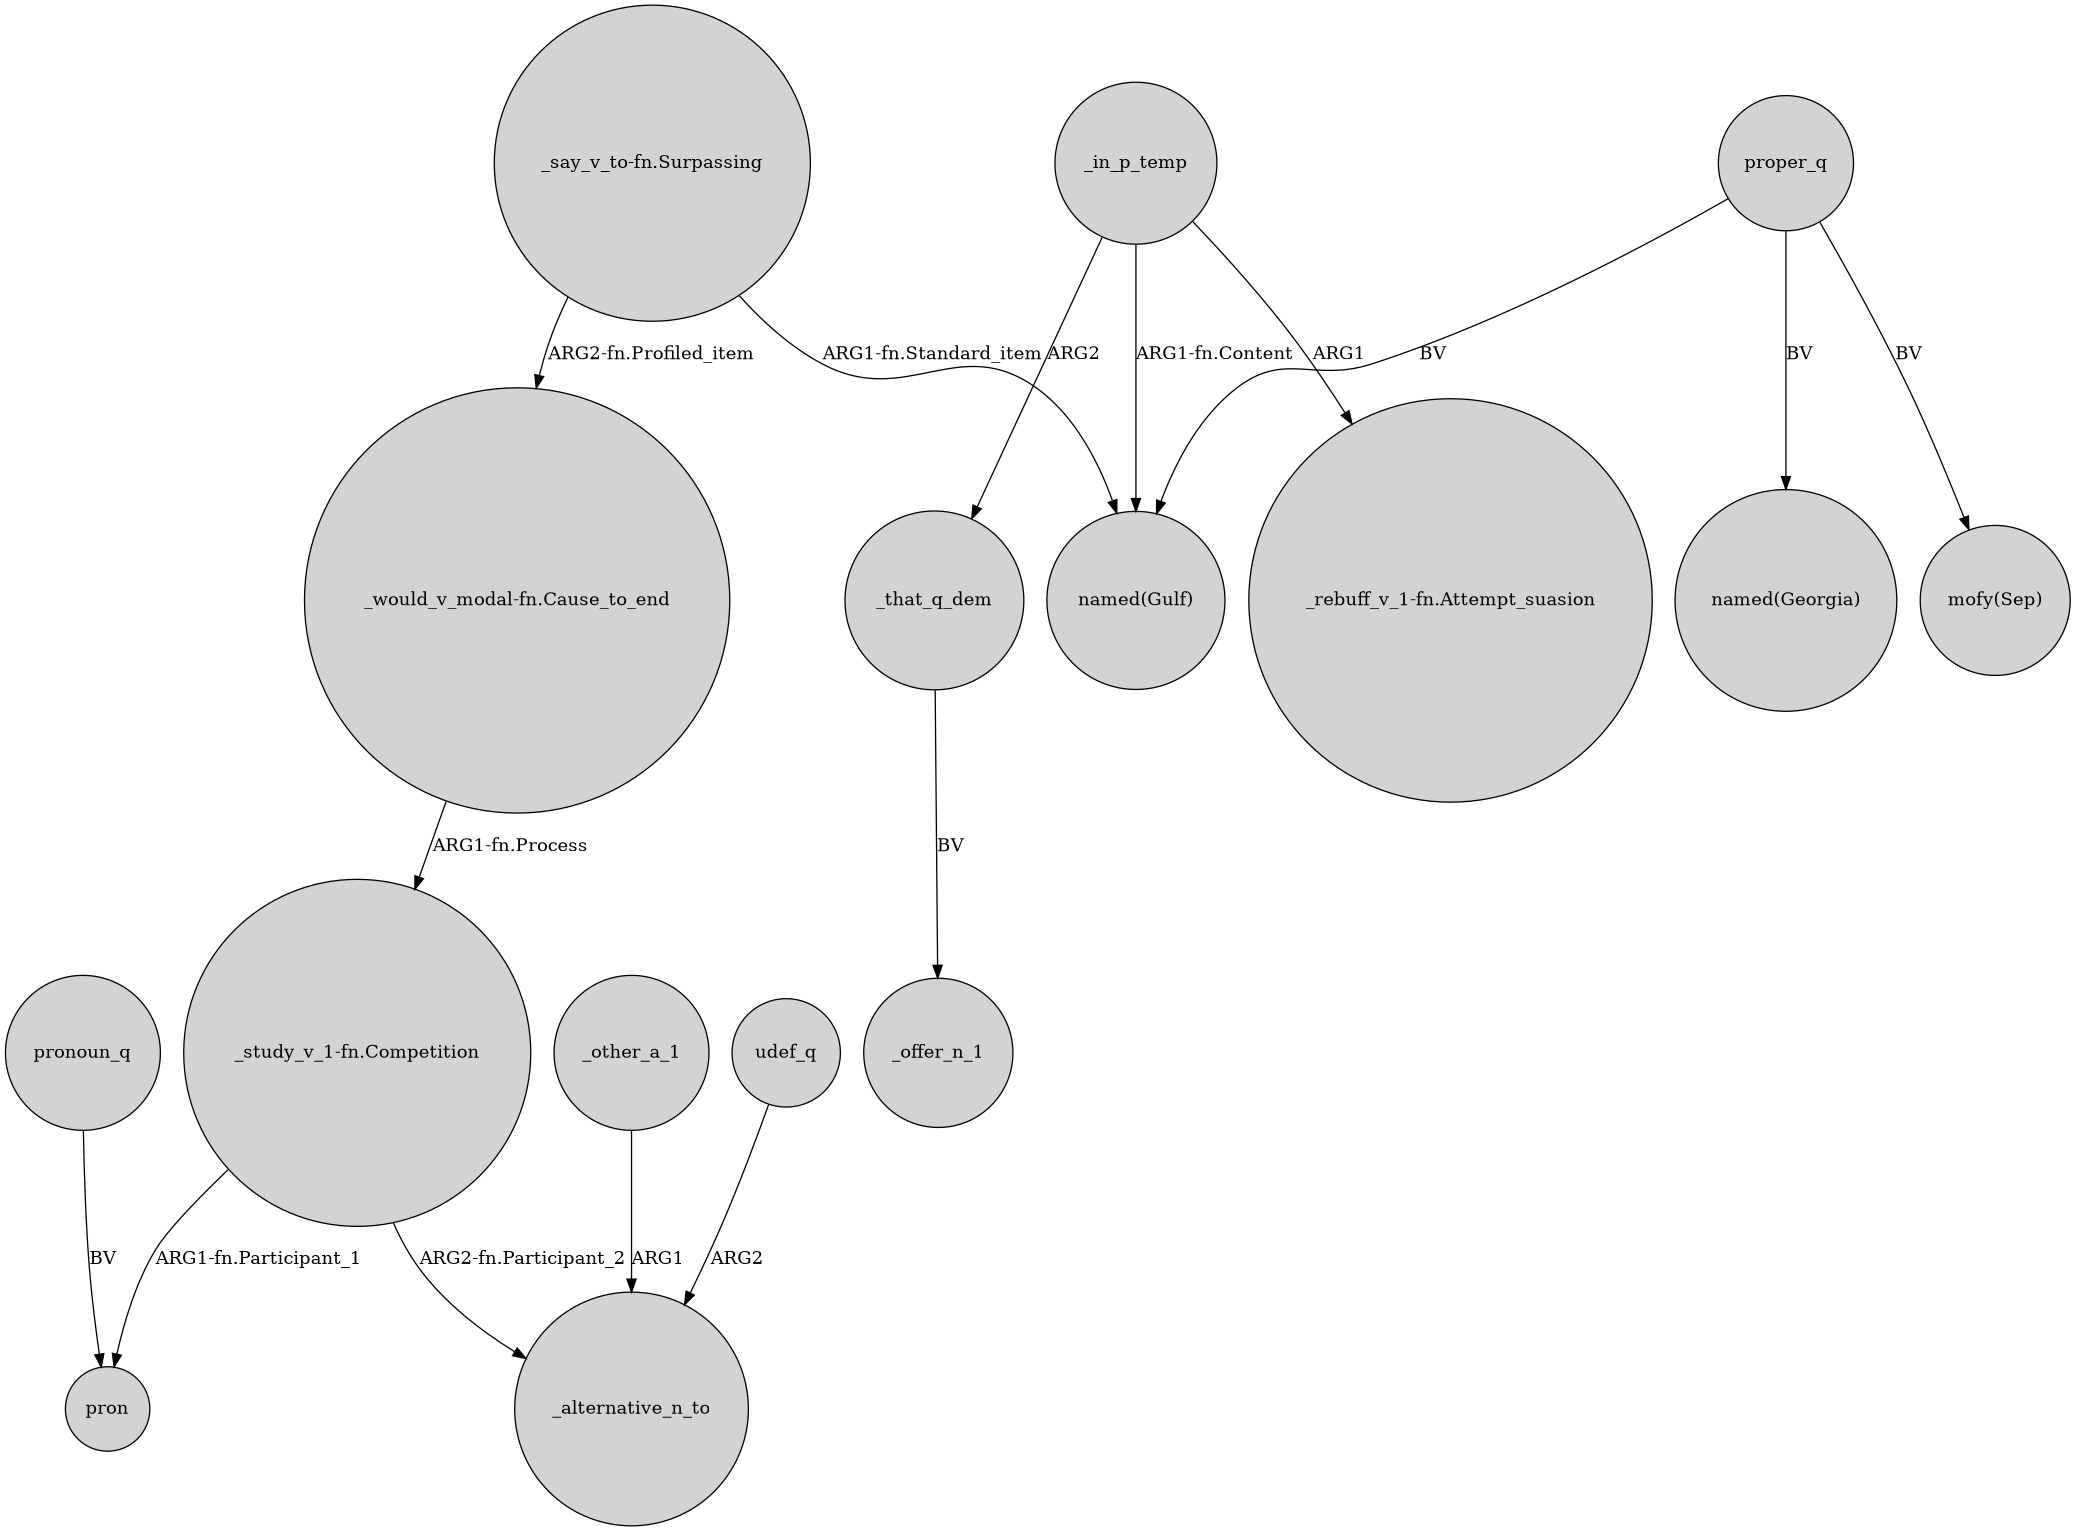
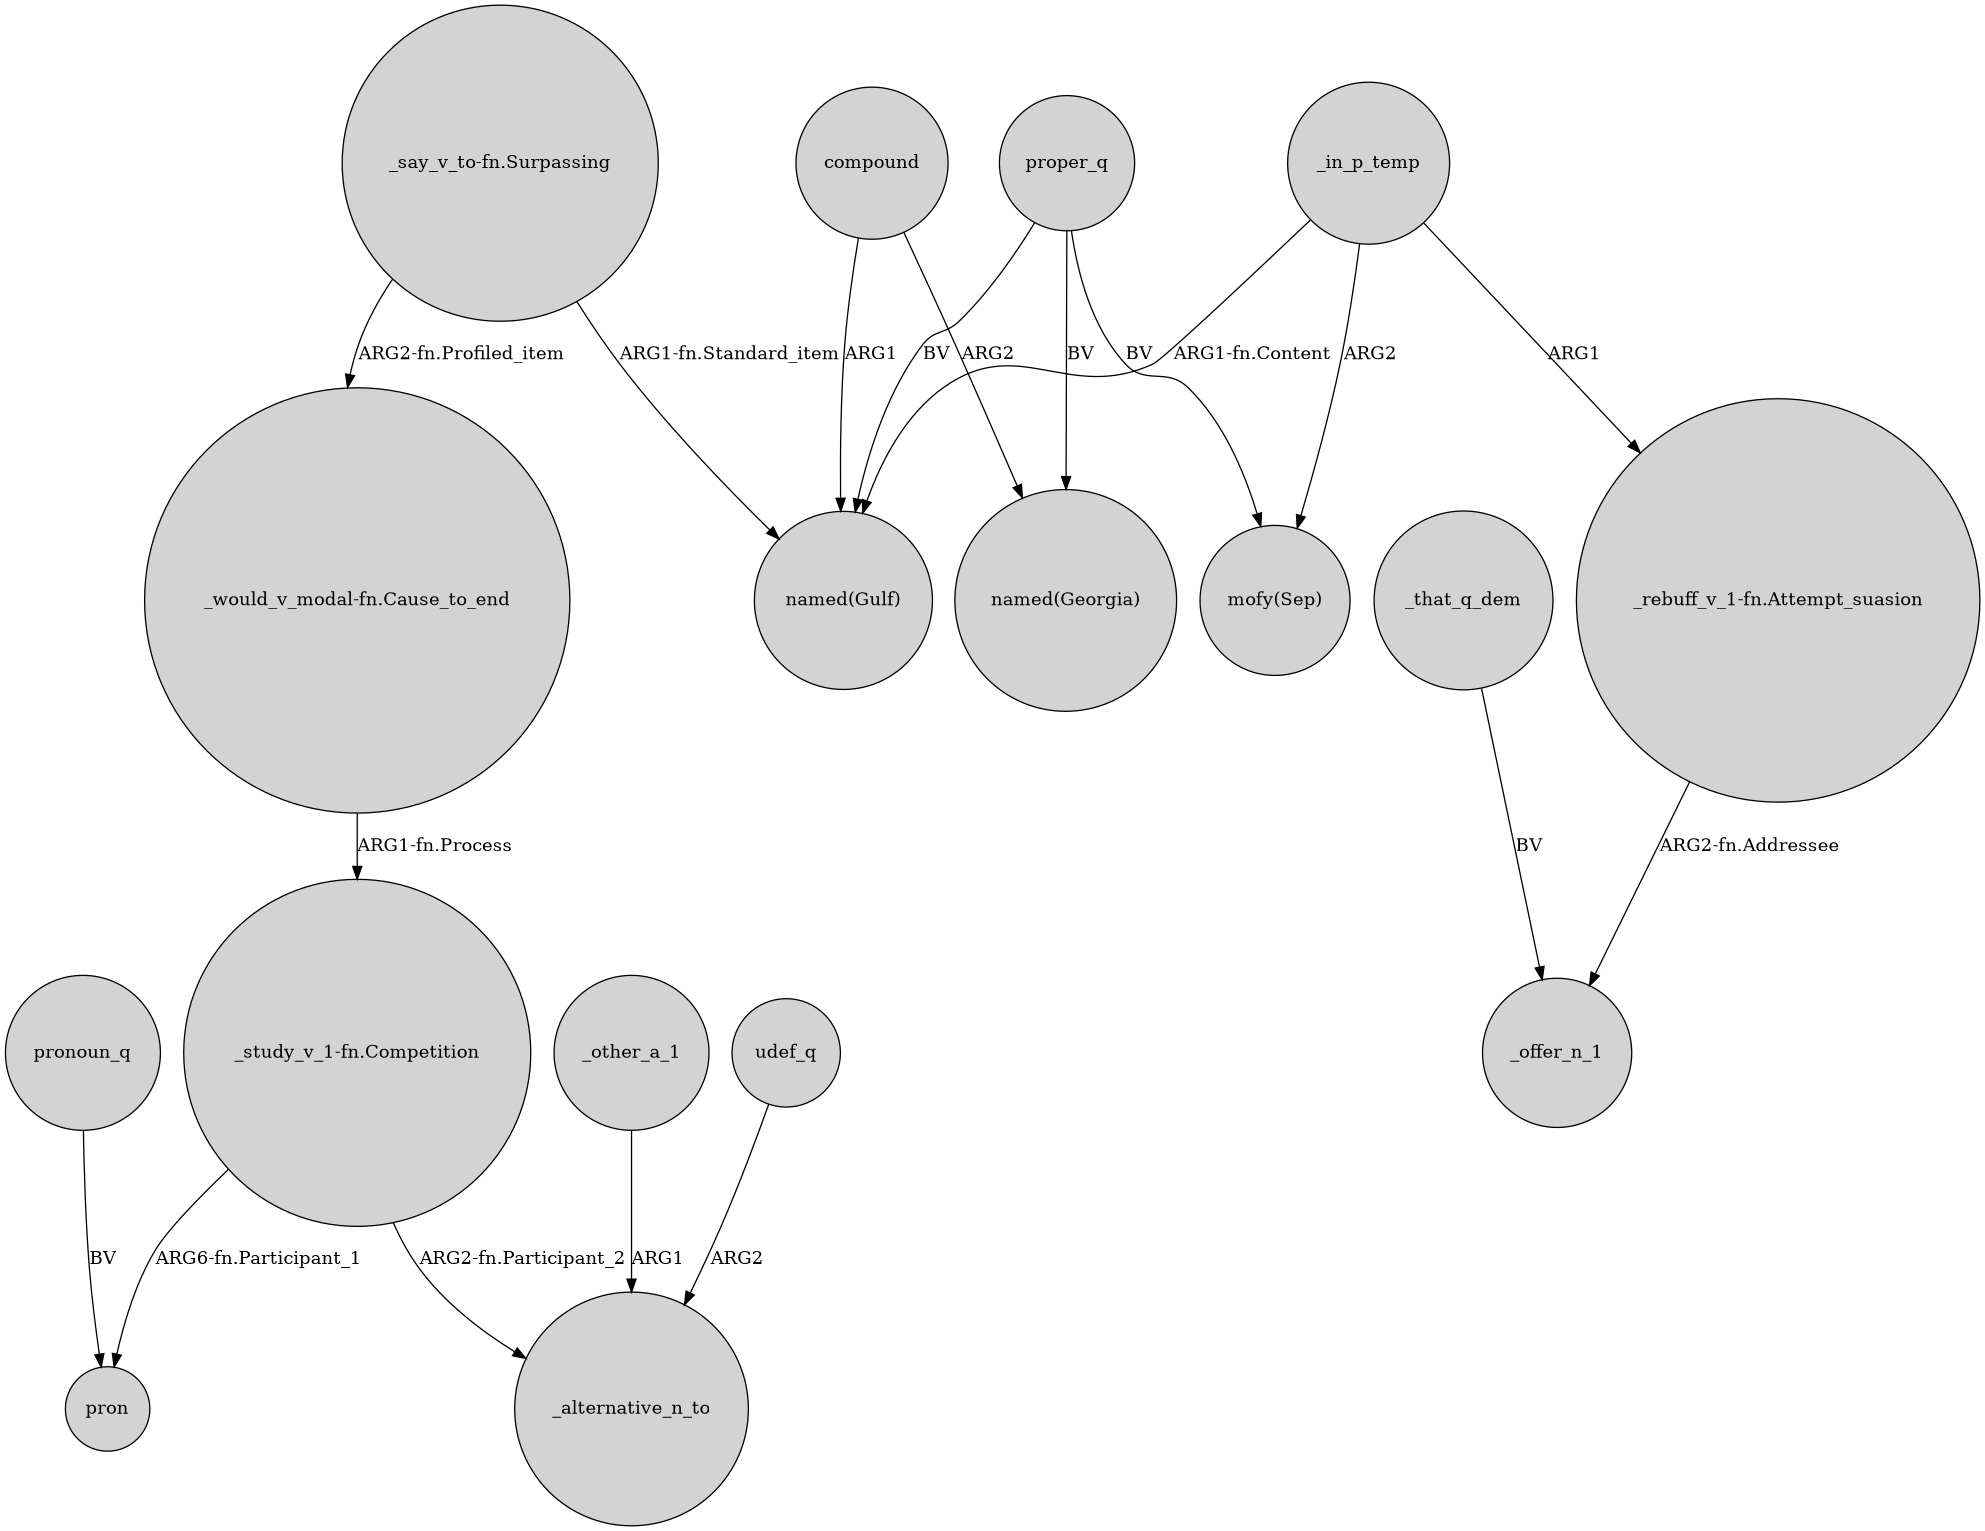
node "compound": added
edge "_in_p_temp" -> "_that_q_dem": now "_in_p_temp" -> "mofy(Sep)"
edge "_rebuff_v_1-fn.Attempt_suasion" -> "_offer_n_1": added, label "ARG2-fn.Addressee"
edge "_study_v_1-fn.Competition" -> "pron": label "ARG1-fn.Participant_1" -> "ARG6-fn.Participant_1"
